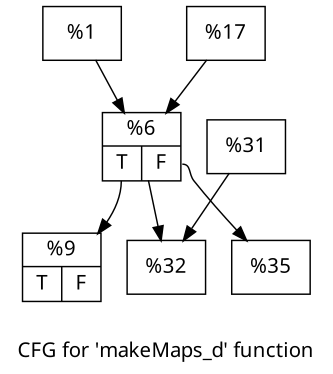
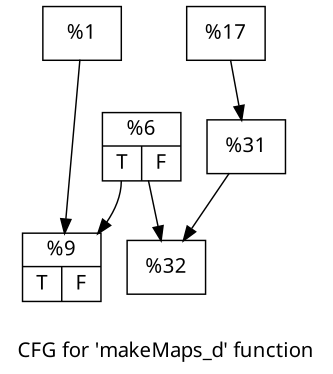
edge "%1" -> "%6": now "%1" -> "%9"
edge "%17" -> "%6": now "%17" -> "%31"
node "%35": removed
